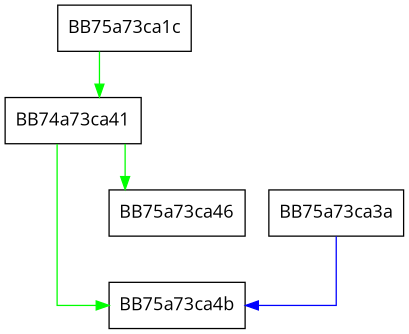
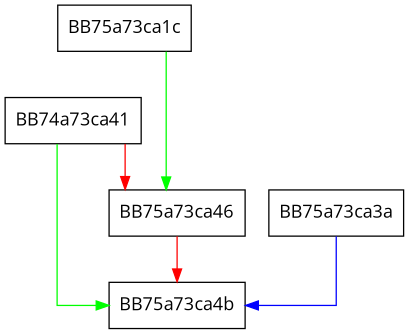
edge "BB75a73ca1c" -> "BB74a73ca41": now "BB75a73ca1c" -> "BB75a73ca46"
edge "BB74a73ca41" -> "BB75a73ca46": color green -> red
edge "BB75a73ca46" -> "BB75a73ca4b": added
